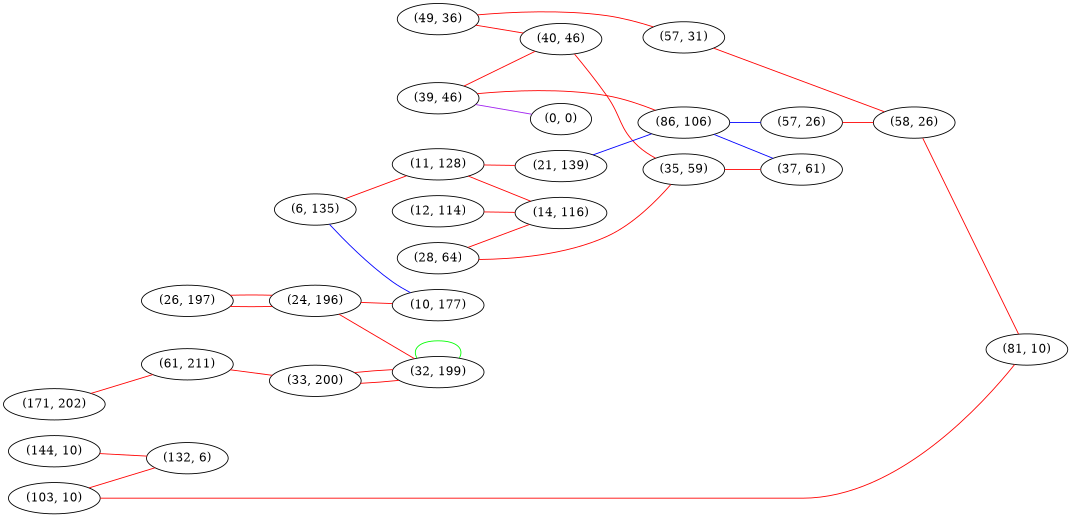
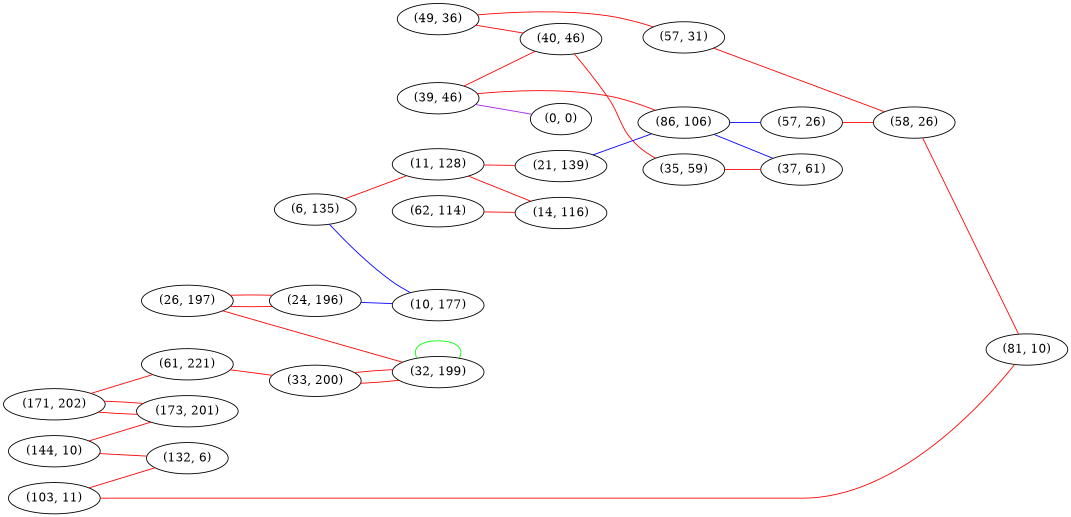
node "(12, 114)": label "(12, 114)" -> "(62, 114)"
node "(28, 64)": removed
edge "(24, 196)" -- "(10, 177)": color red -> blue
edge "(24, 196)" -- "(32, 199)": now "(26, 197)" -- "(32, 199)"
node "(61, 211)": label "(61, 211)" -> "(61, 221)"
node "(173, 201)": added
node "(103, 10)": label "(103, 10)" -> "(103, 11)"
